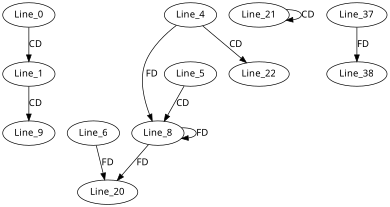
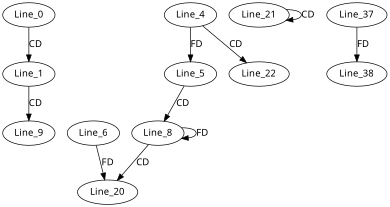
edge "Line_4" -> "Line_8": now "Line_4" -> "Line_5"
edge "Line_8" -> "Line_20": label "FD" -> "CD"
